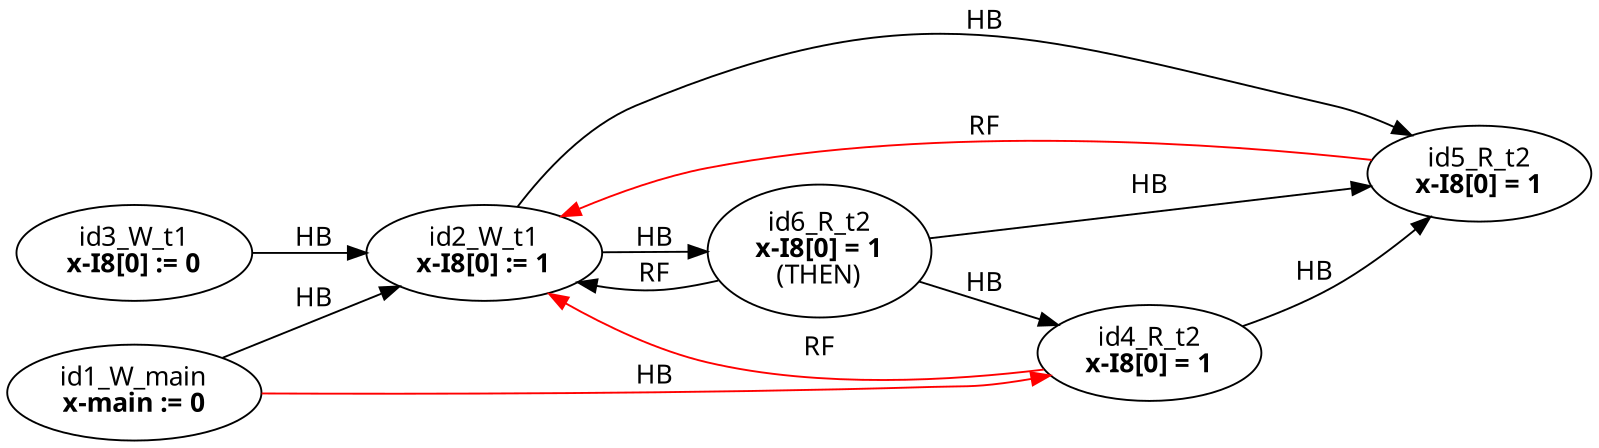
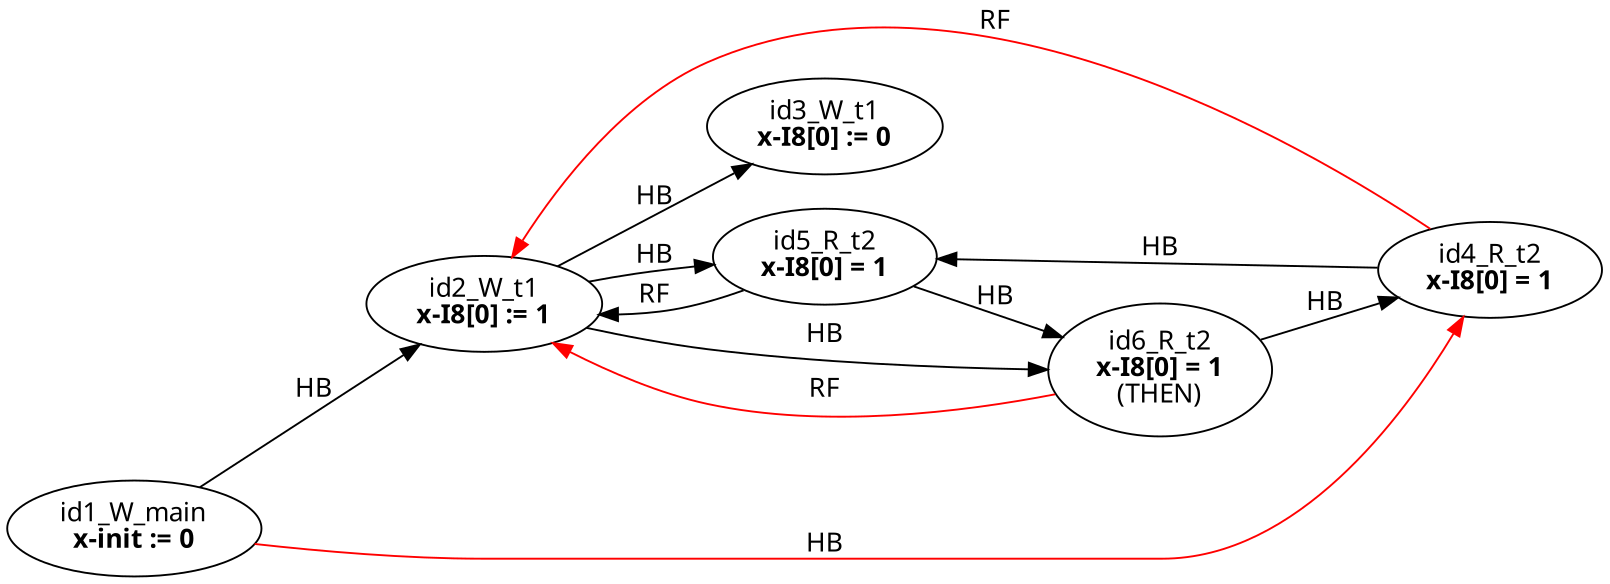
edge "id5_R_t2" -> "id2_W_t1": color red -> black
edge "id6_R_t2" -> "id5_R_t2": reversed
edge "id3_W_t1" -> "id2_W_t1": reversed
edge "id6_R_t2" -> "id2_W_t1": color black -> red
node "id1_W_main": text "x-main := 0" -> "x-init := 0"
